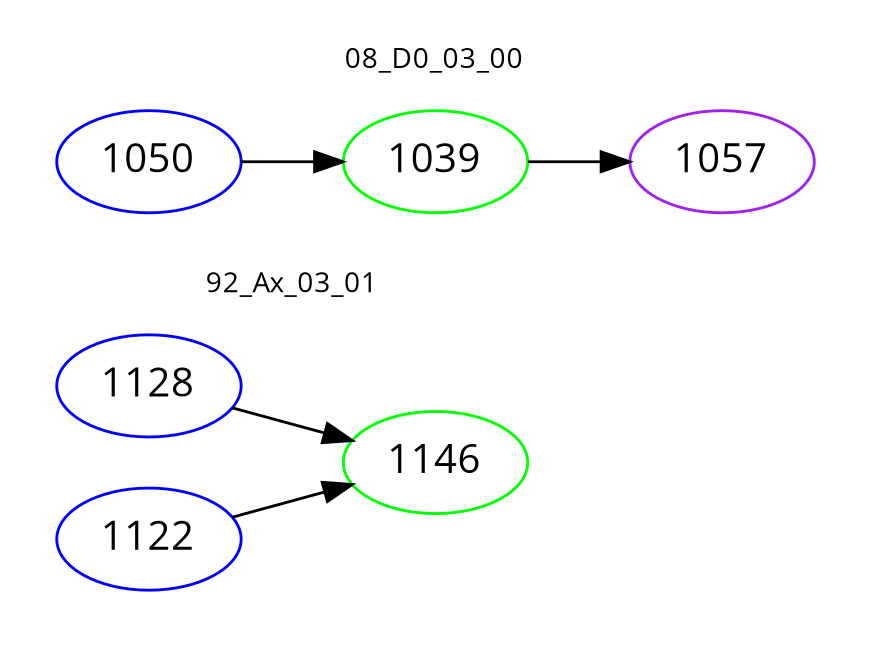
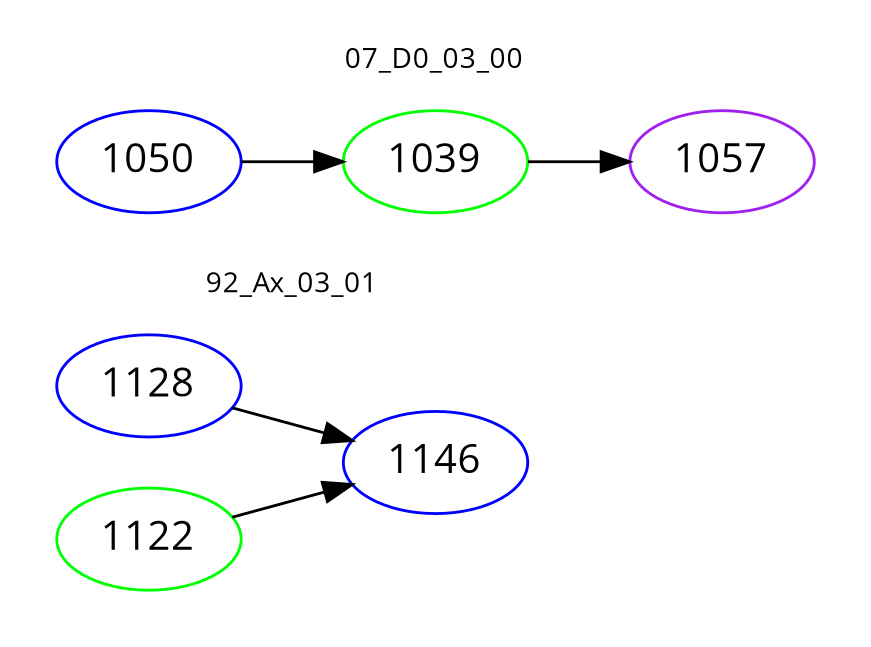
cluster "08_D0_03_00": label "08_D0_03_00" -> "07_D0_03_00"
node "1146": color green -> blue
node "1122": color blue -> green
